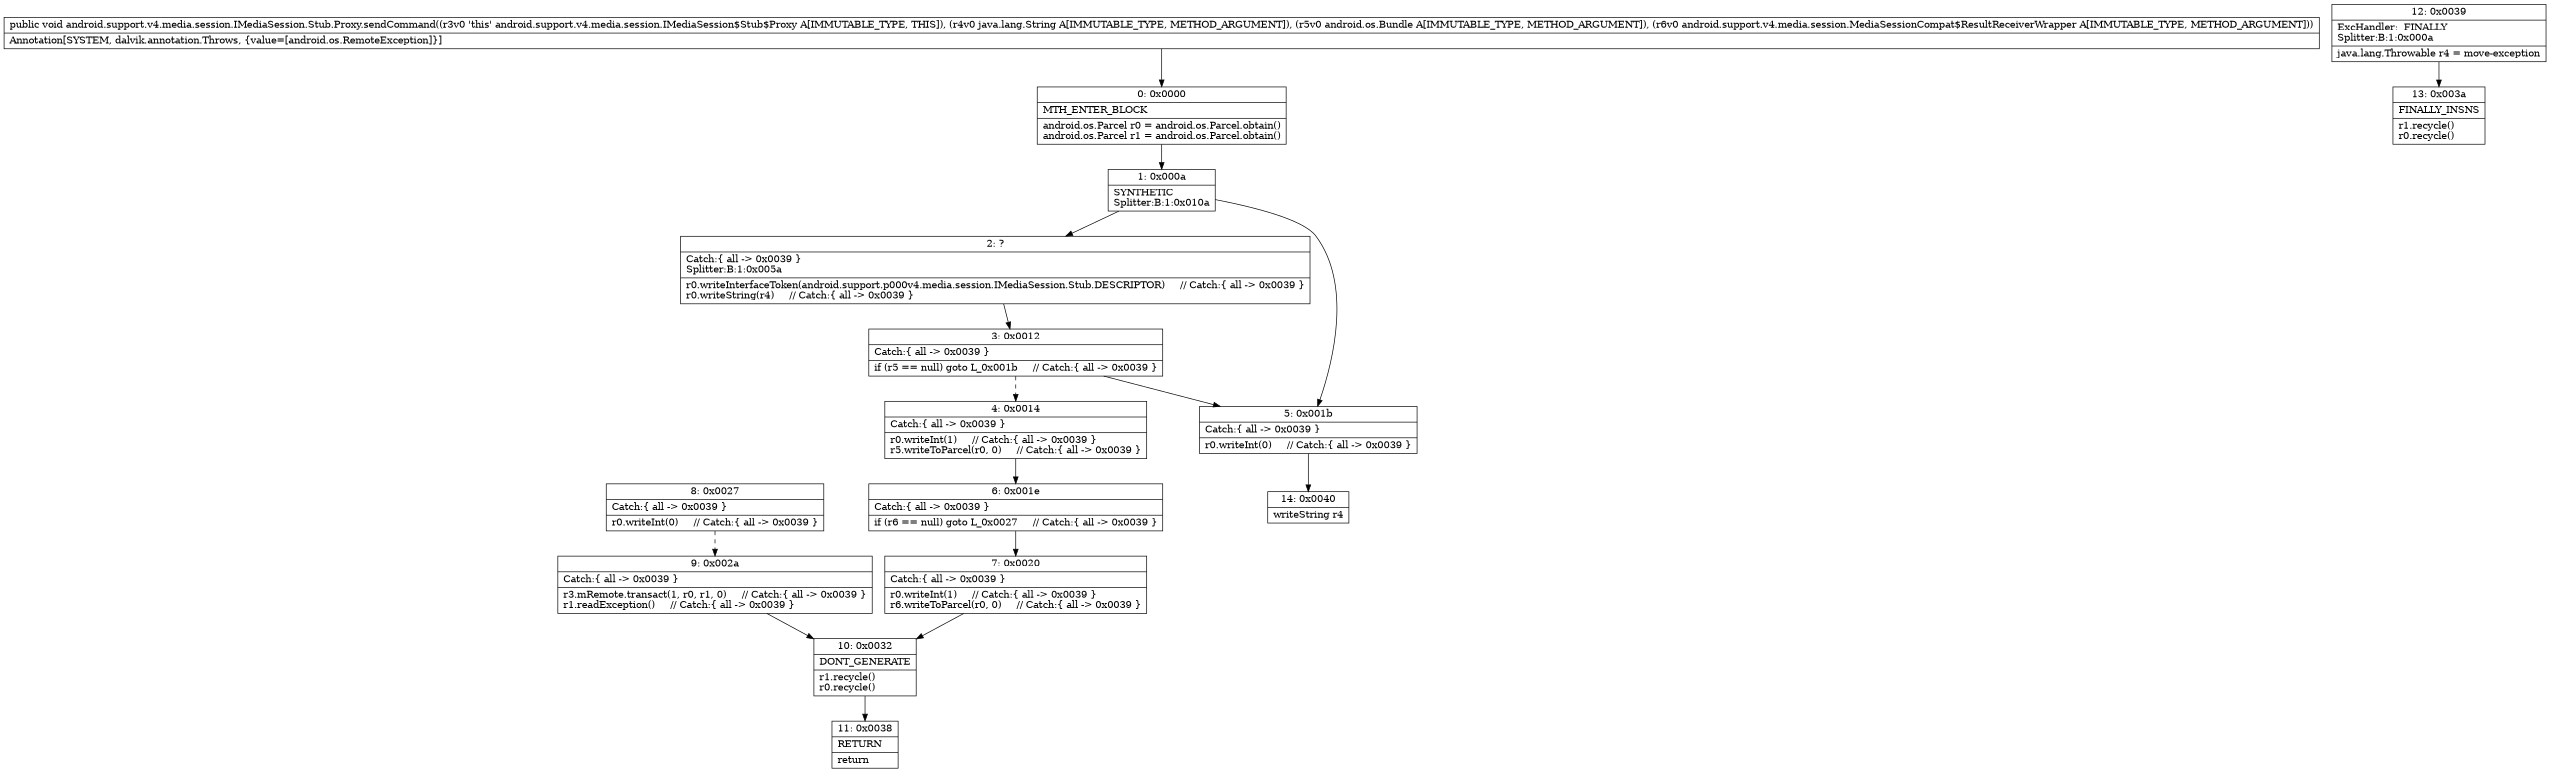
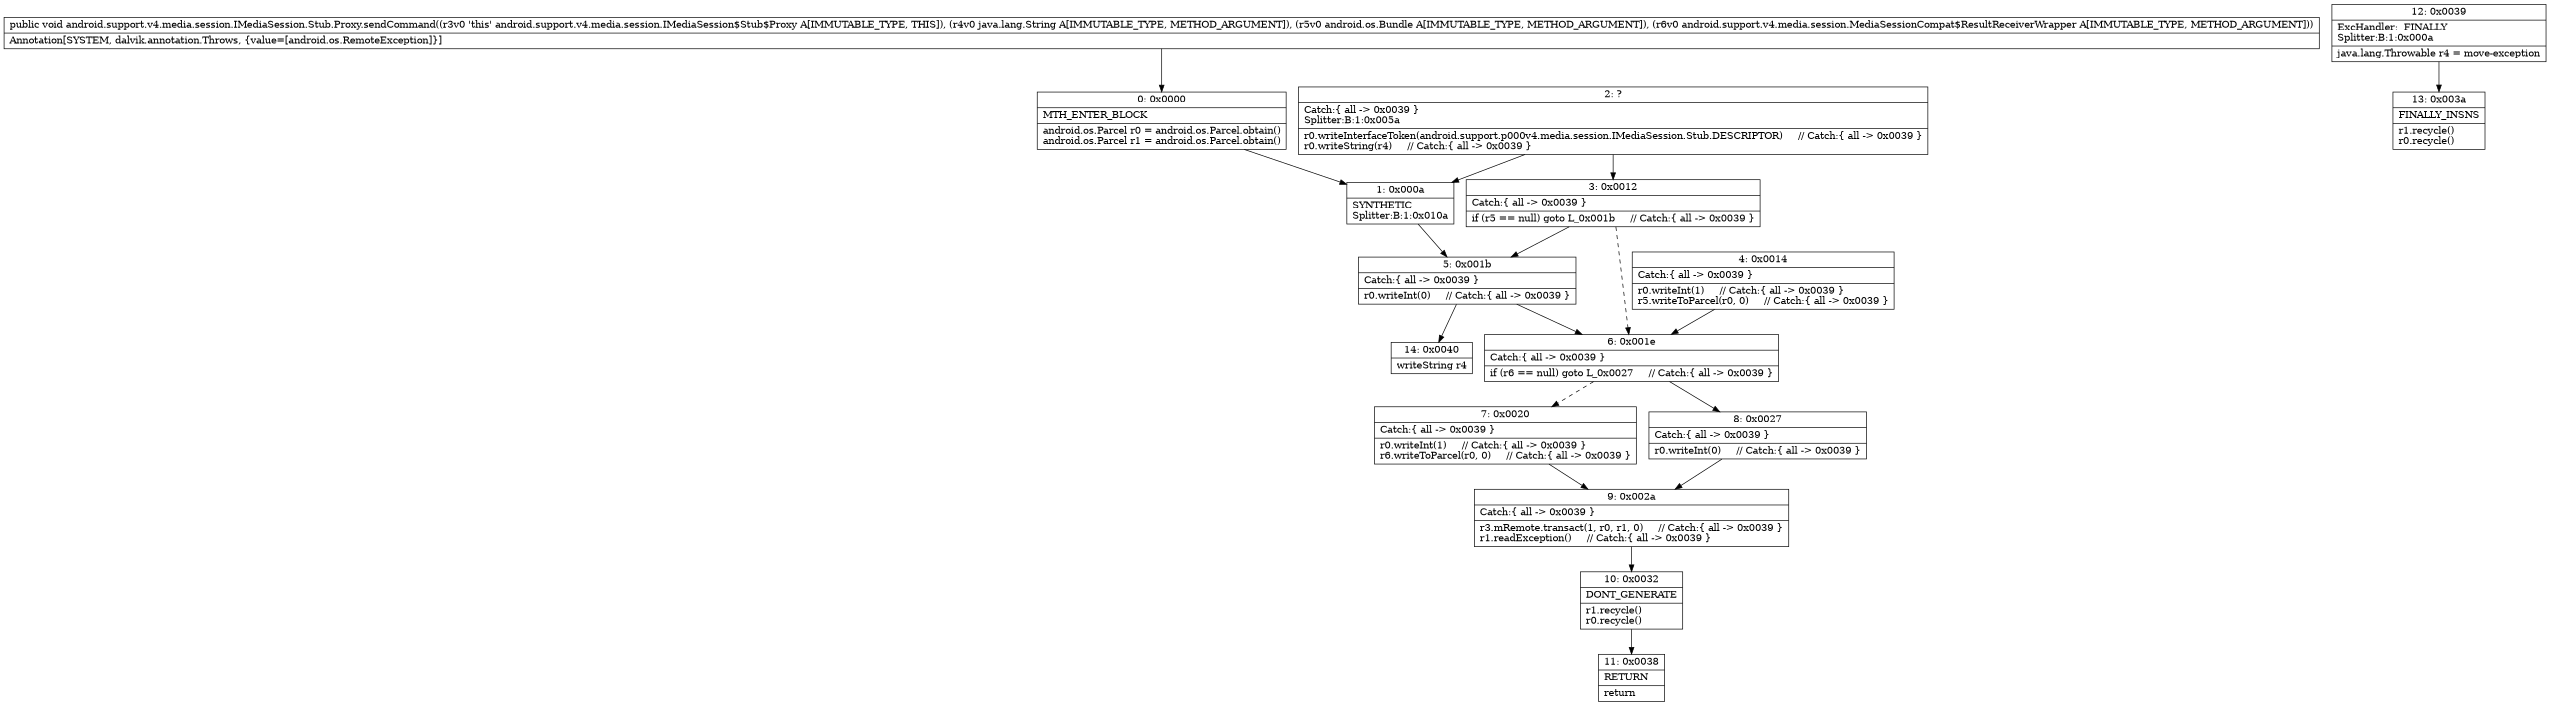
edge "1: 0x000a" -> "2: ?": reversed
edge "5: 0x001b" -> "6: 0x001e": added
edge "3: 0x0012" -> "4: 0x0014": now "3: 0x0012" -> "6: 0x001e"
edge "6: 0x001e" -> "8: 0x0027": added
edge "8: 0x0027" -> "9: 0x002a": style dashed -> solid
edge "6: 0x001e" -> "7: 0x0020": style solid -> dashed
edge "7: 0x0020" -> "10: 0x0032": now "7: 0x0020" -> "9: 0x002a"
